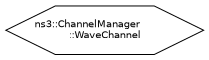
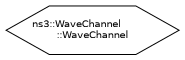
node "ns3::ChannelManager ::WaveChannel": label "ns3::ChannelManager ::WaveChannel" -> "ns3::WaveChannel ::WaveChannel"
